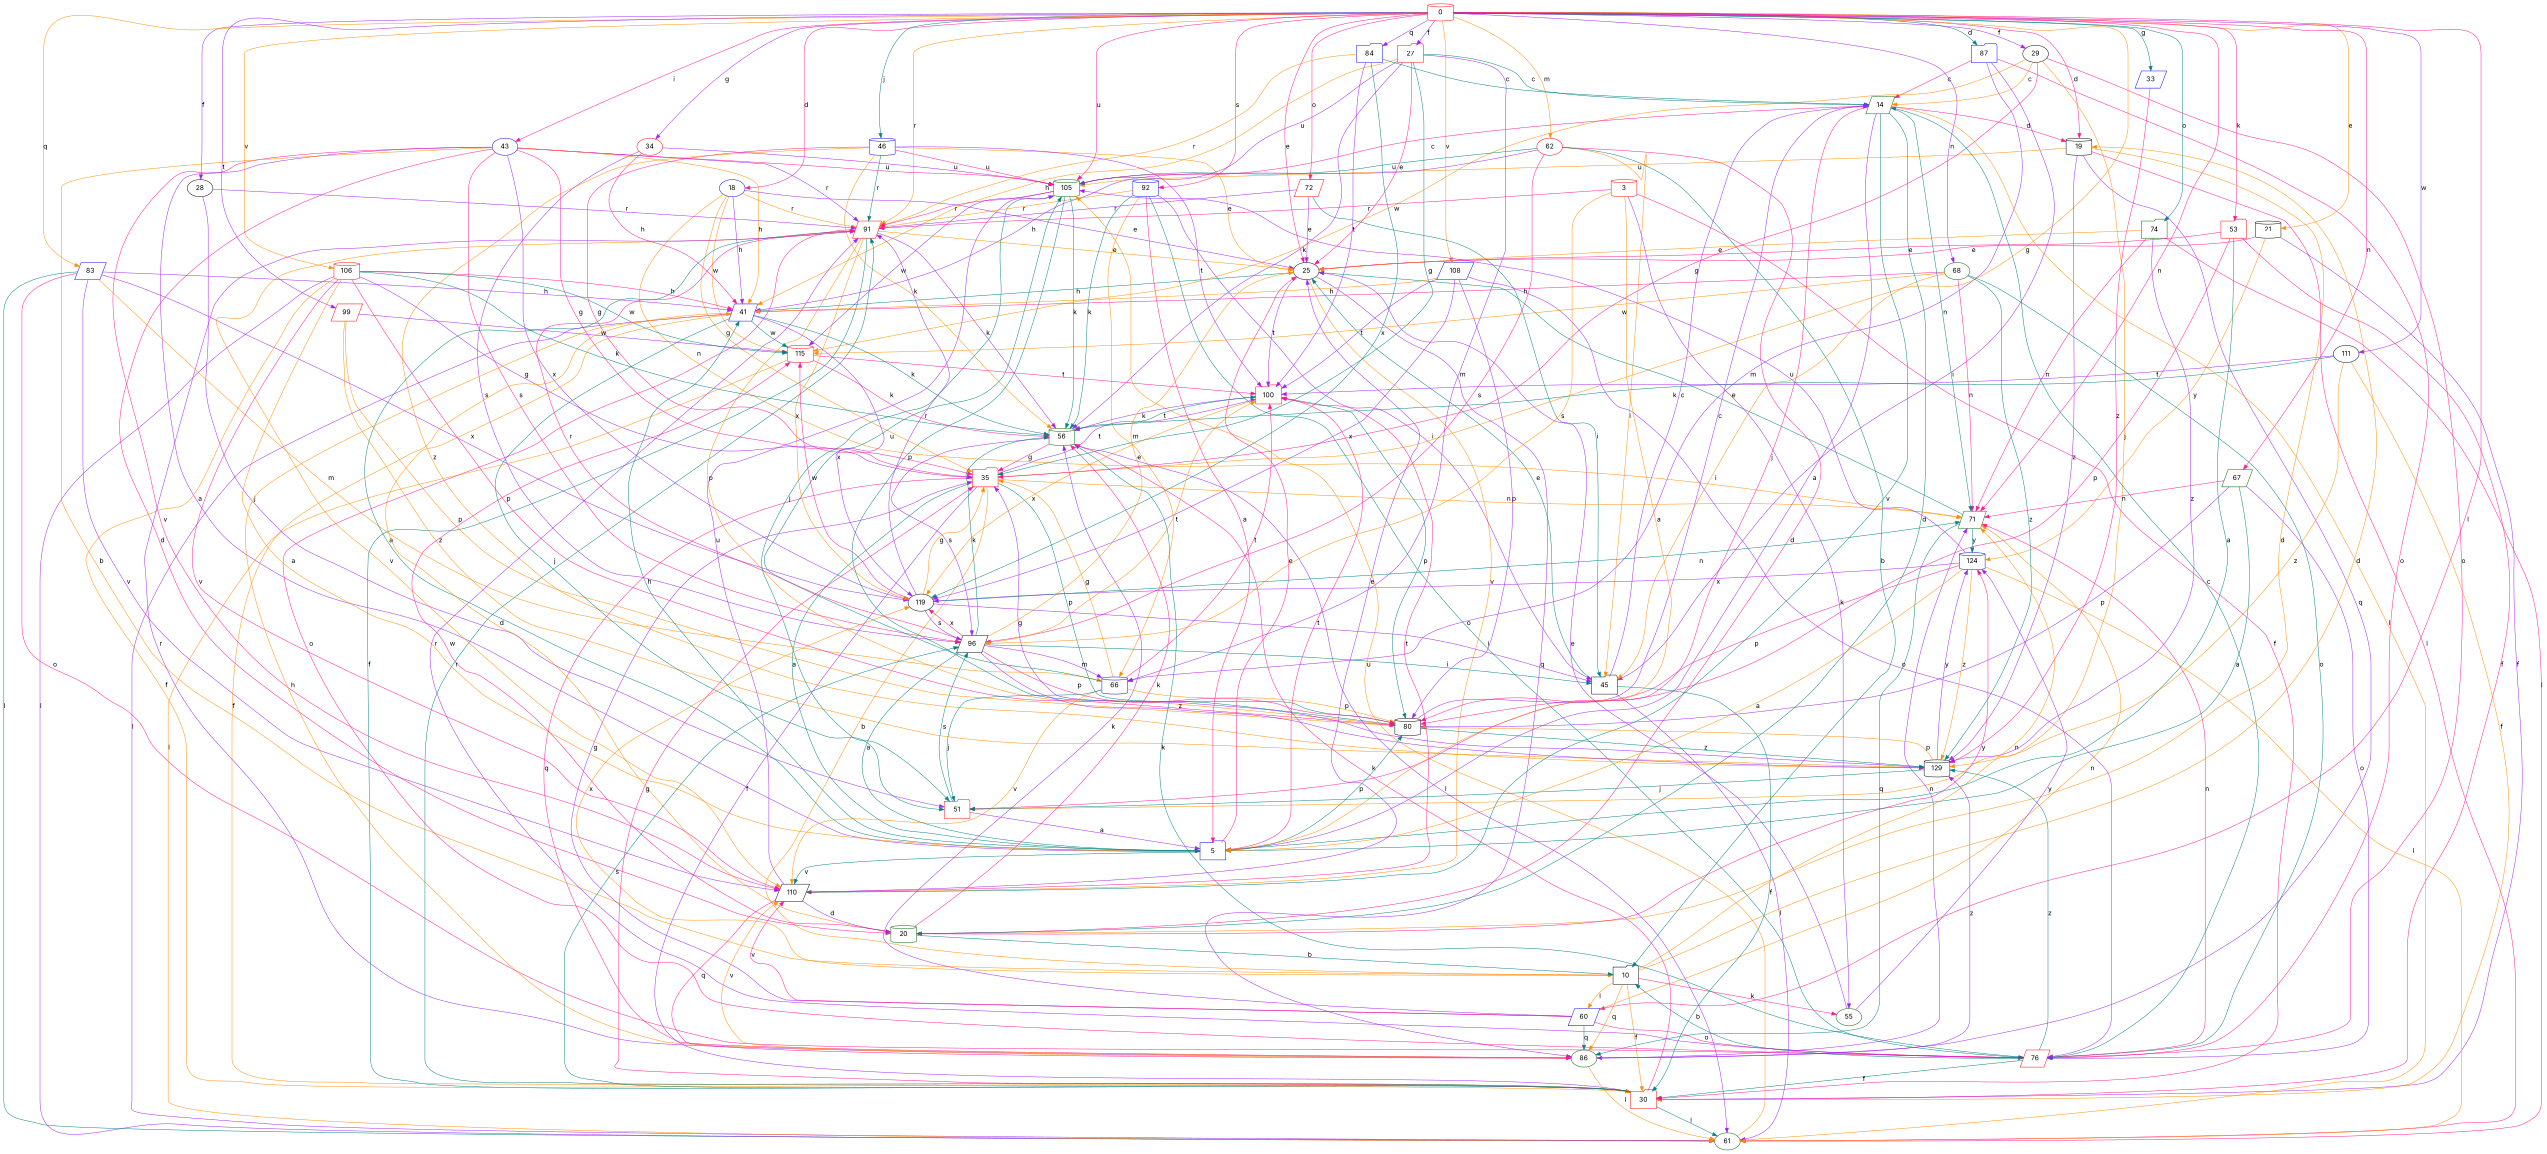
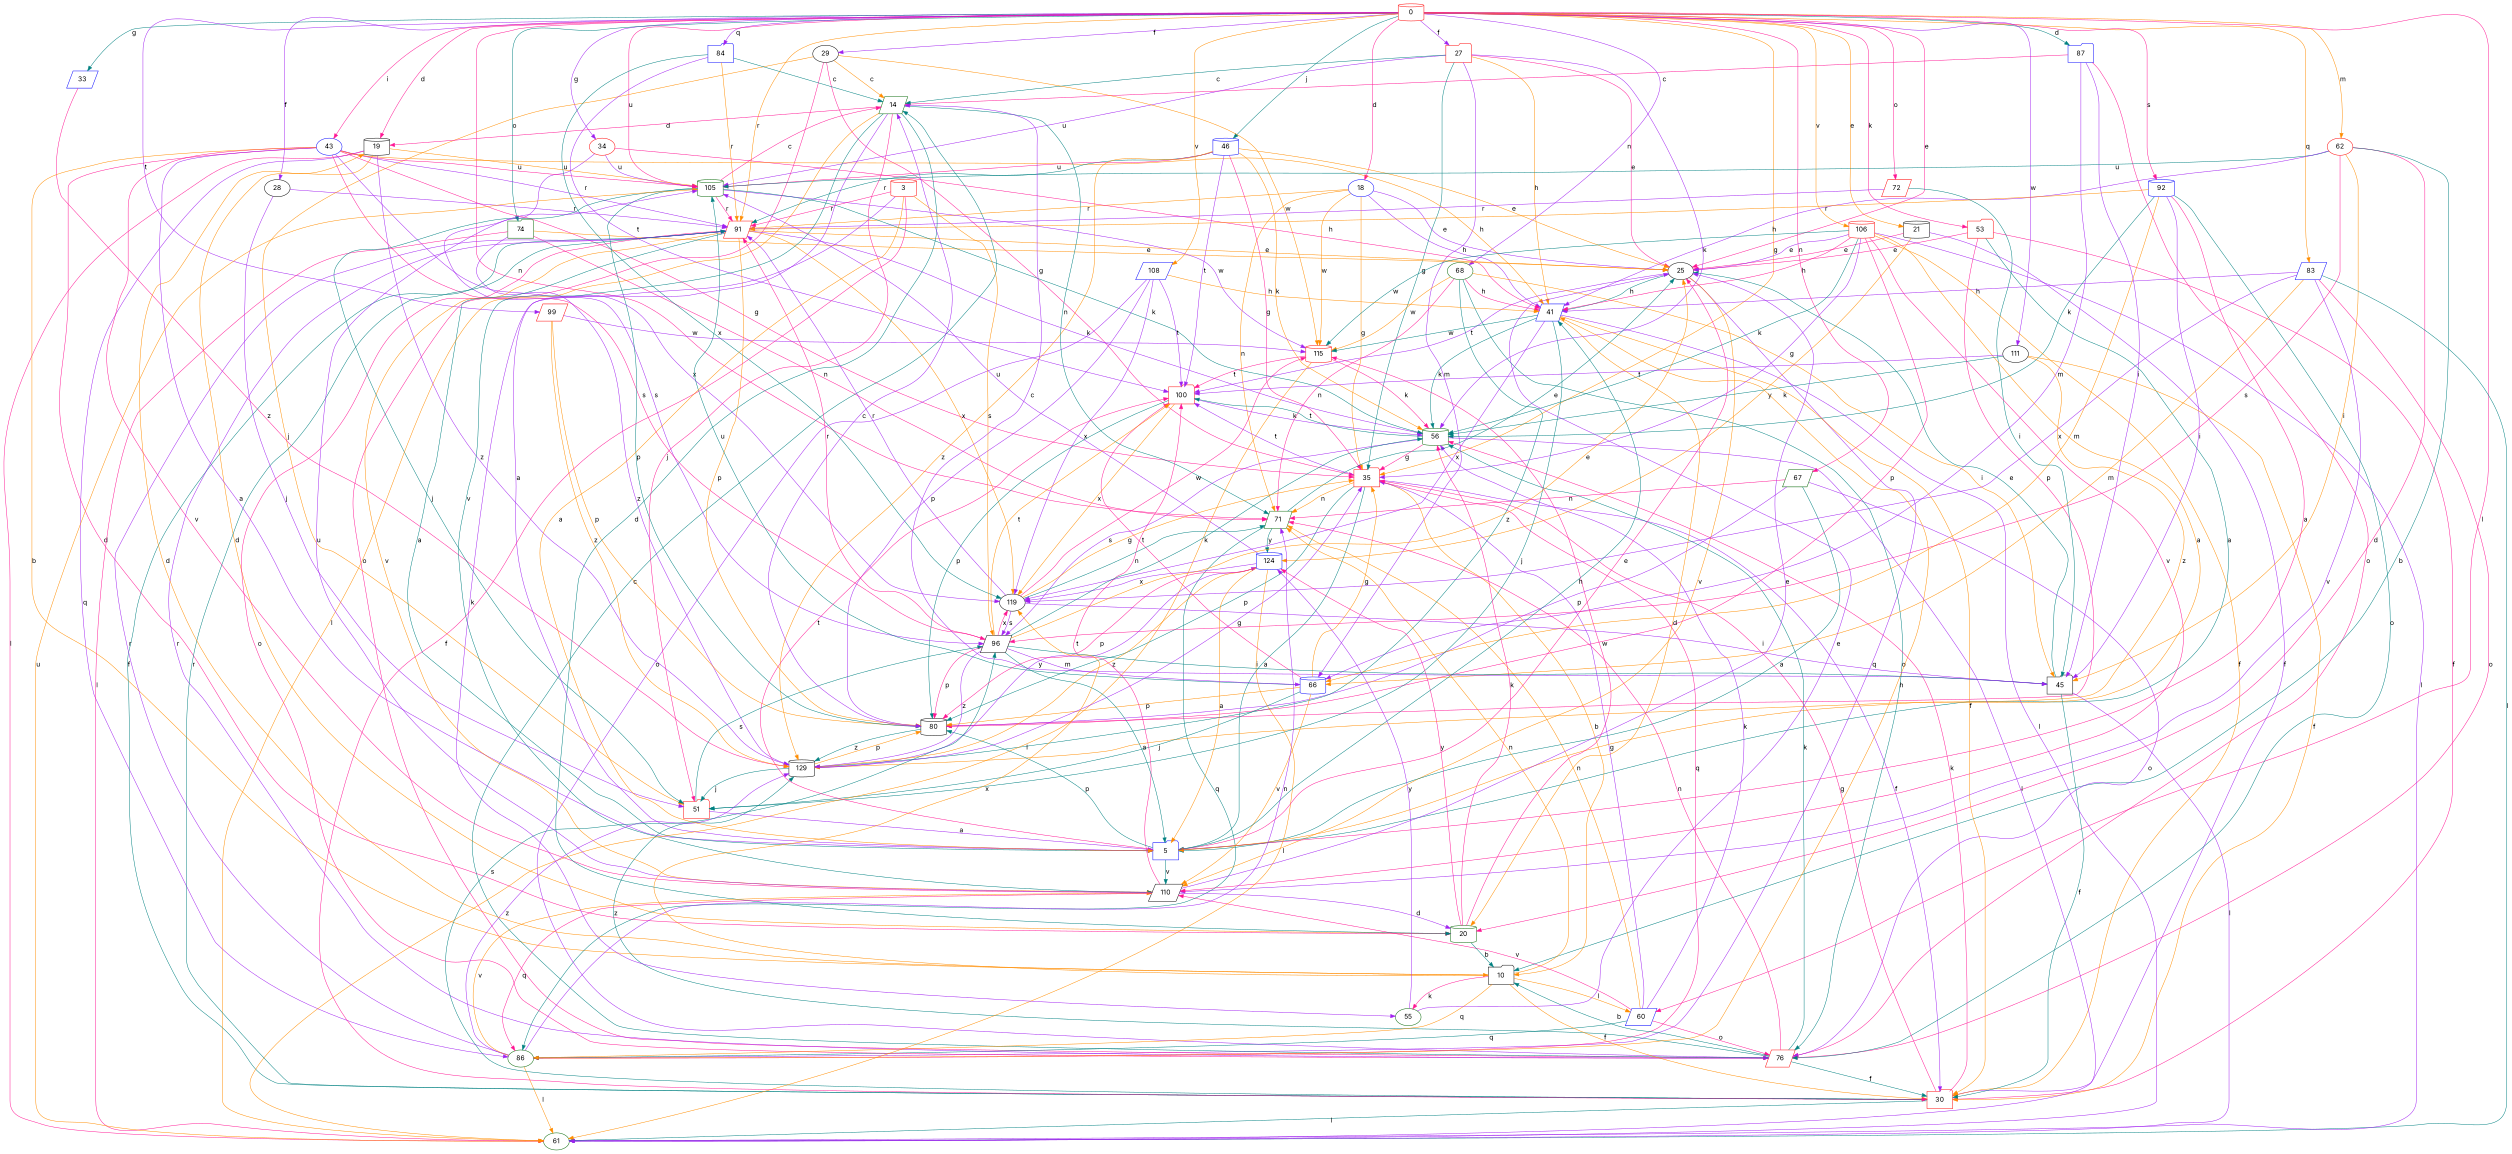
edge "72" -> "25": now "106" -> "25"
